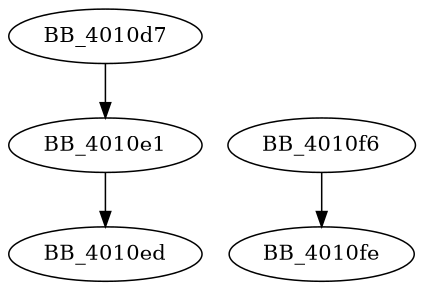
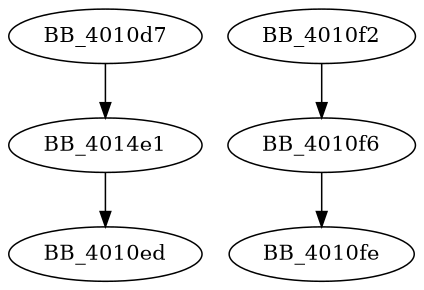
node "BB_4010f2": added
node "BB_4010e1": label "BB_4010e1" -> "BB_4014e1"
